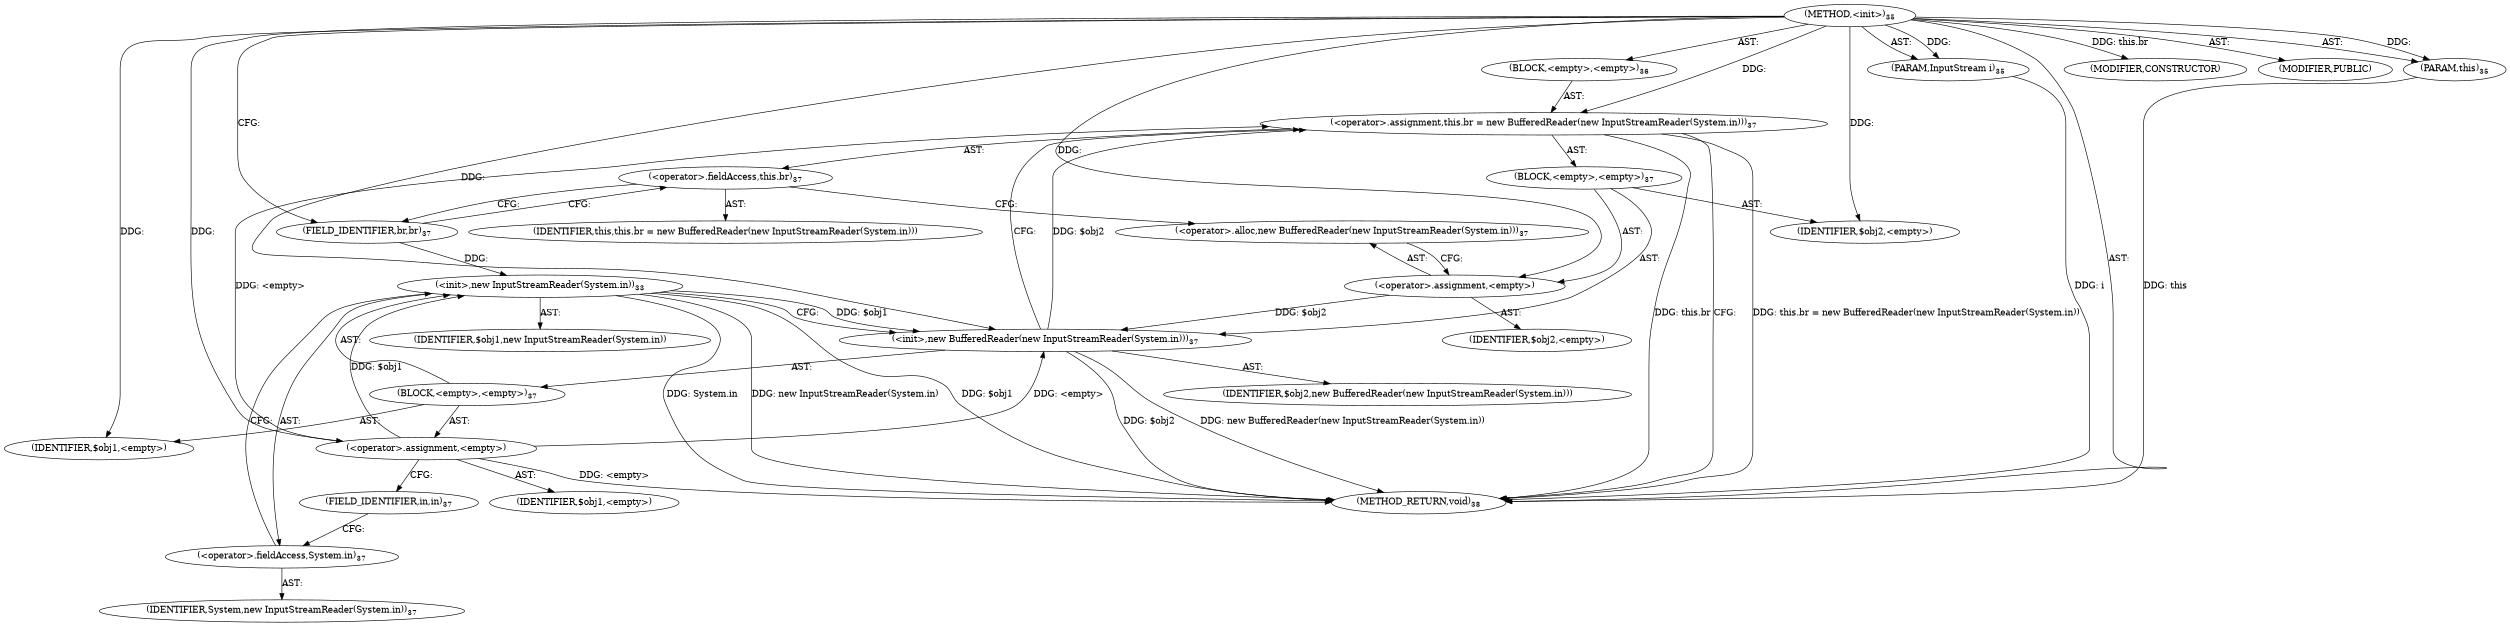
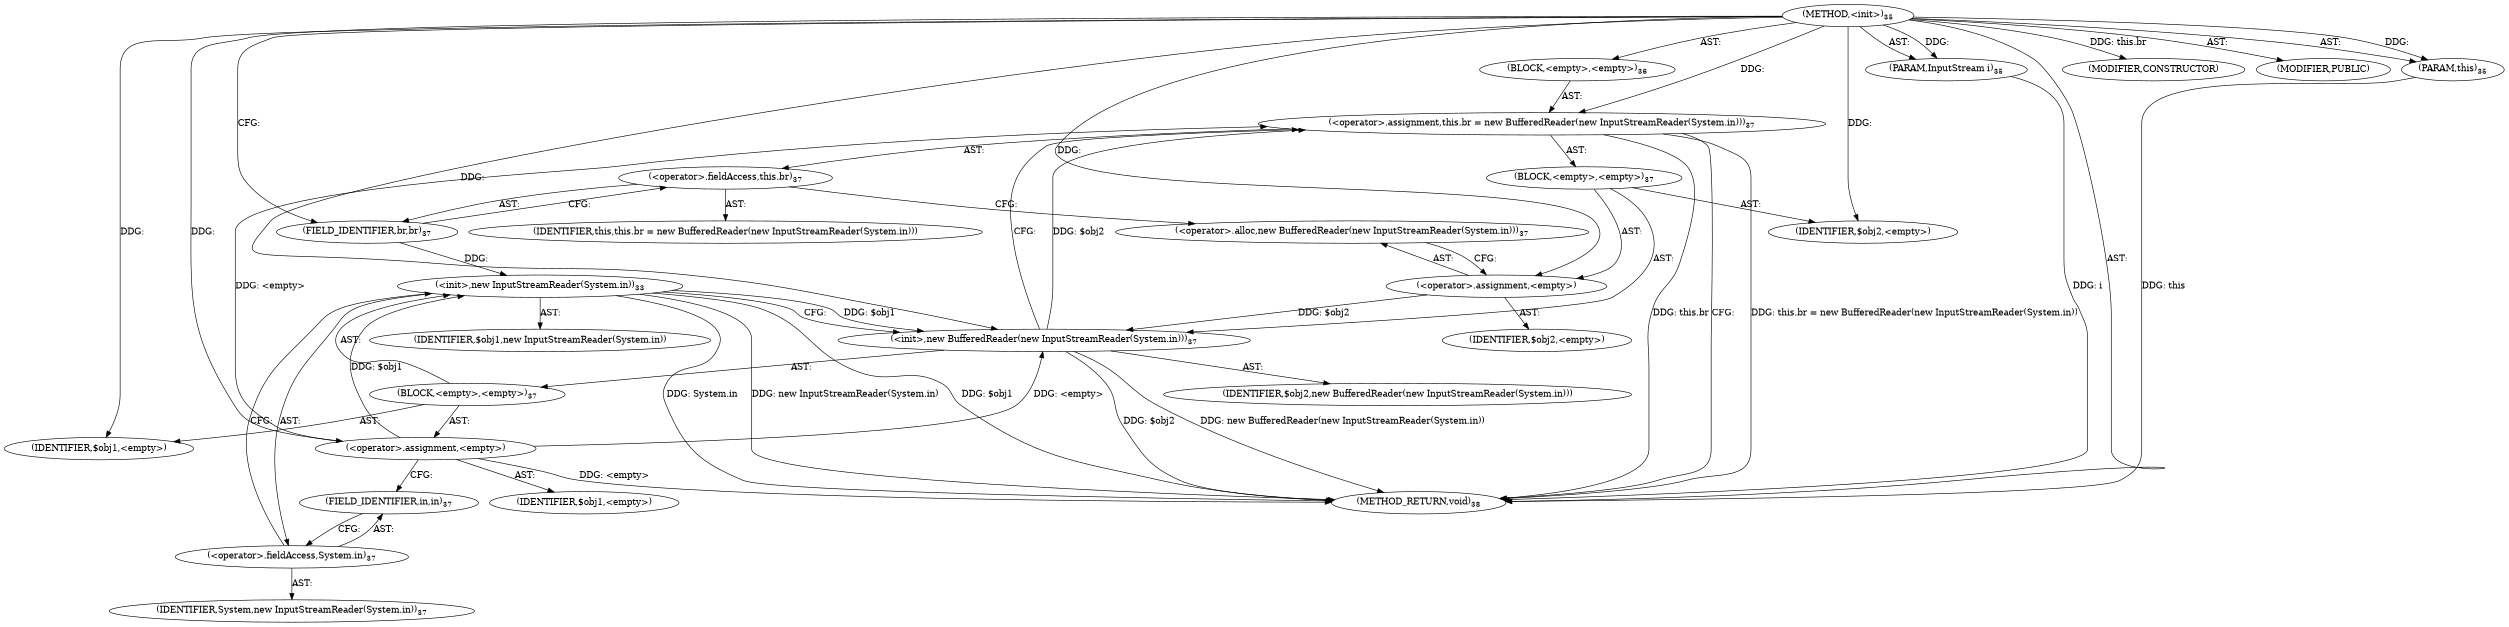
edge "(<operator>.fieldAccess,this.br)" -> "(FIELD_IDENTIFIER,br,br)": label "CFG: " -> "AST: "
edge "(<operator>.fieldAccess,System.in)" -> "(FIELD_IDENTIFIER,in,in)": added, label "AST:"
